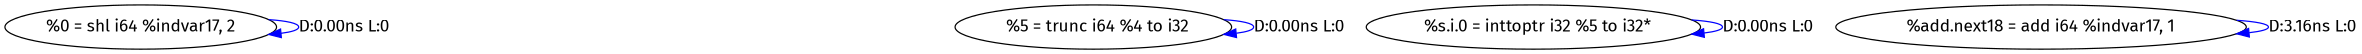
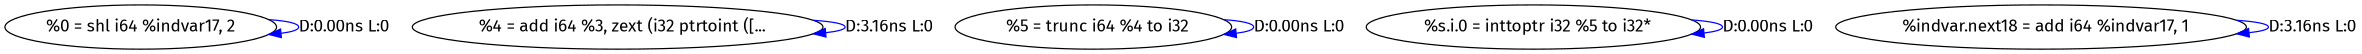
node "%4 = add i64 %3, zext (i32 ptrtoint ([...": added
node "%add.next18 = add i64 %indvar17, 1": label "%add.next18 = add i64 %indvar17, 1" -> "%indvar.next18 = add i64 %indvar17, 1"
